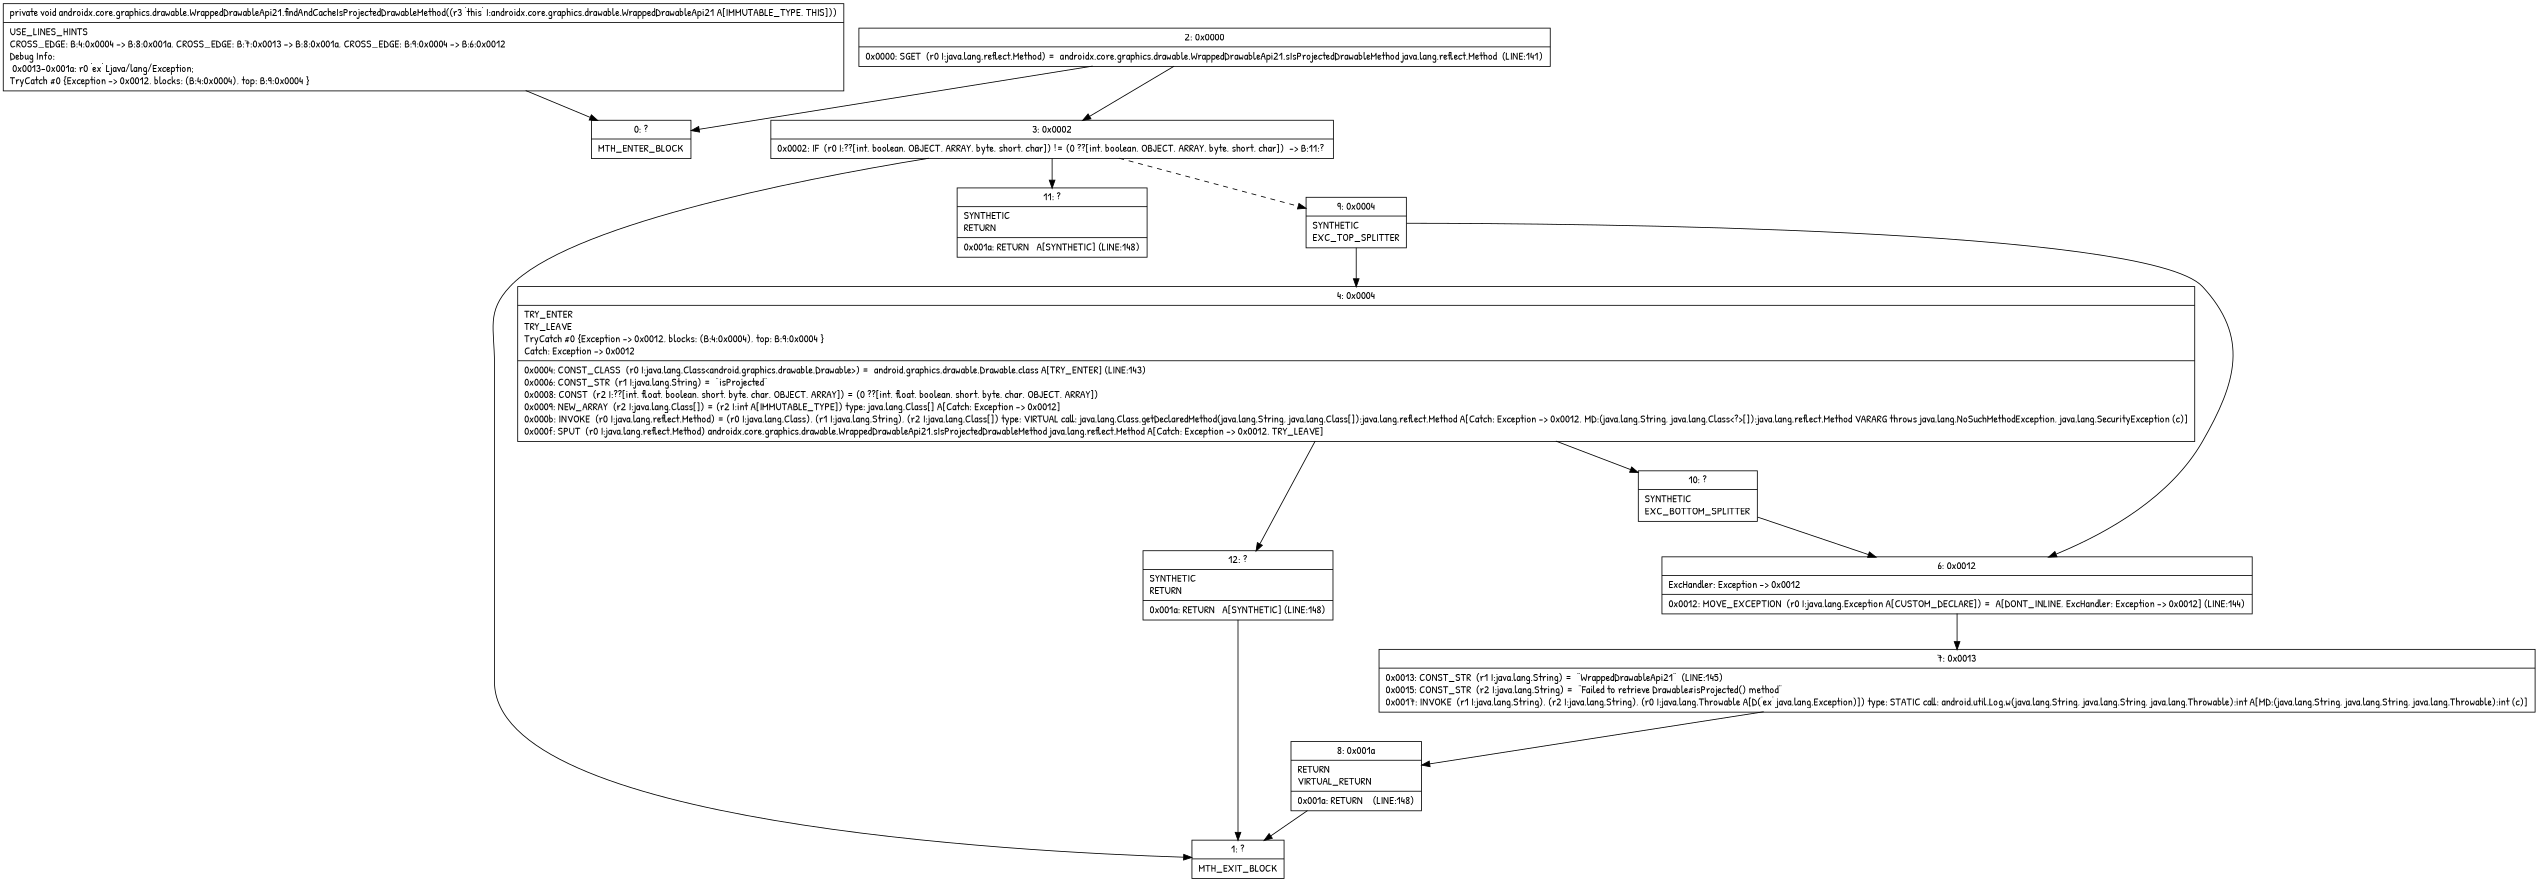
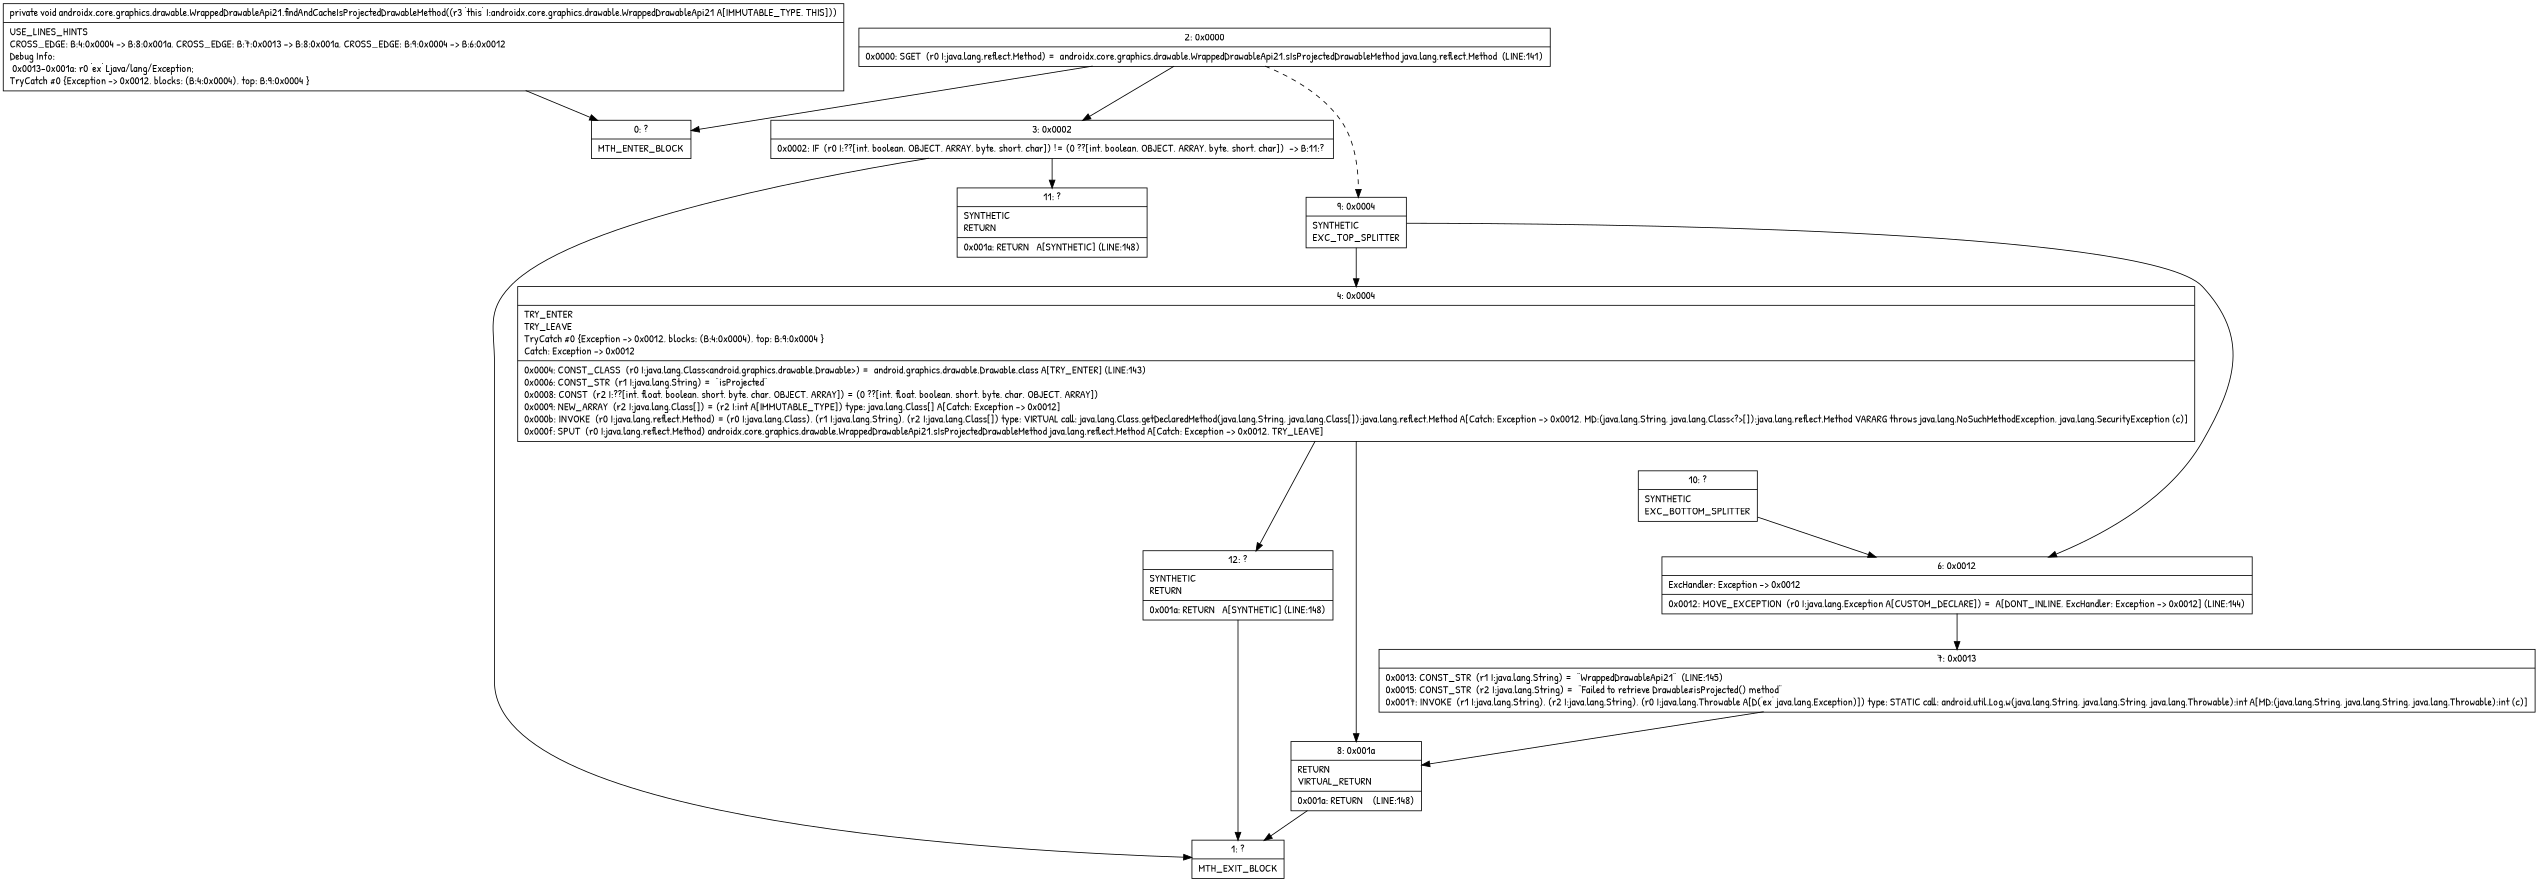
edge "3: 0x0002" -> "9: 0x0004": now "2: 0x0000" -> "9: 0x0004"
edge "4: 0x0004" -> "10: ?": now "4: 0x0004" -> "8: 0x001a"
